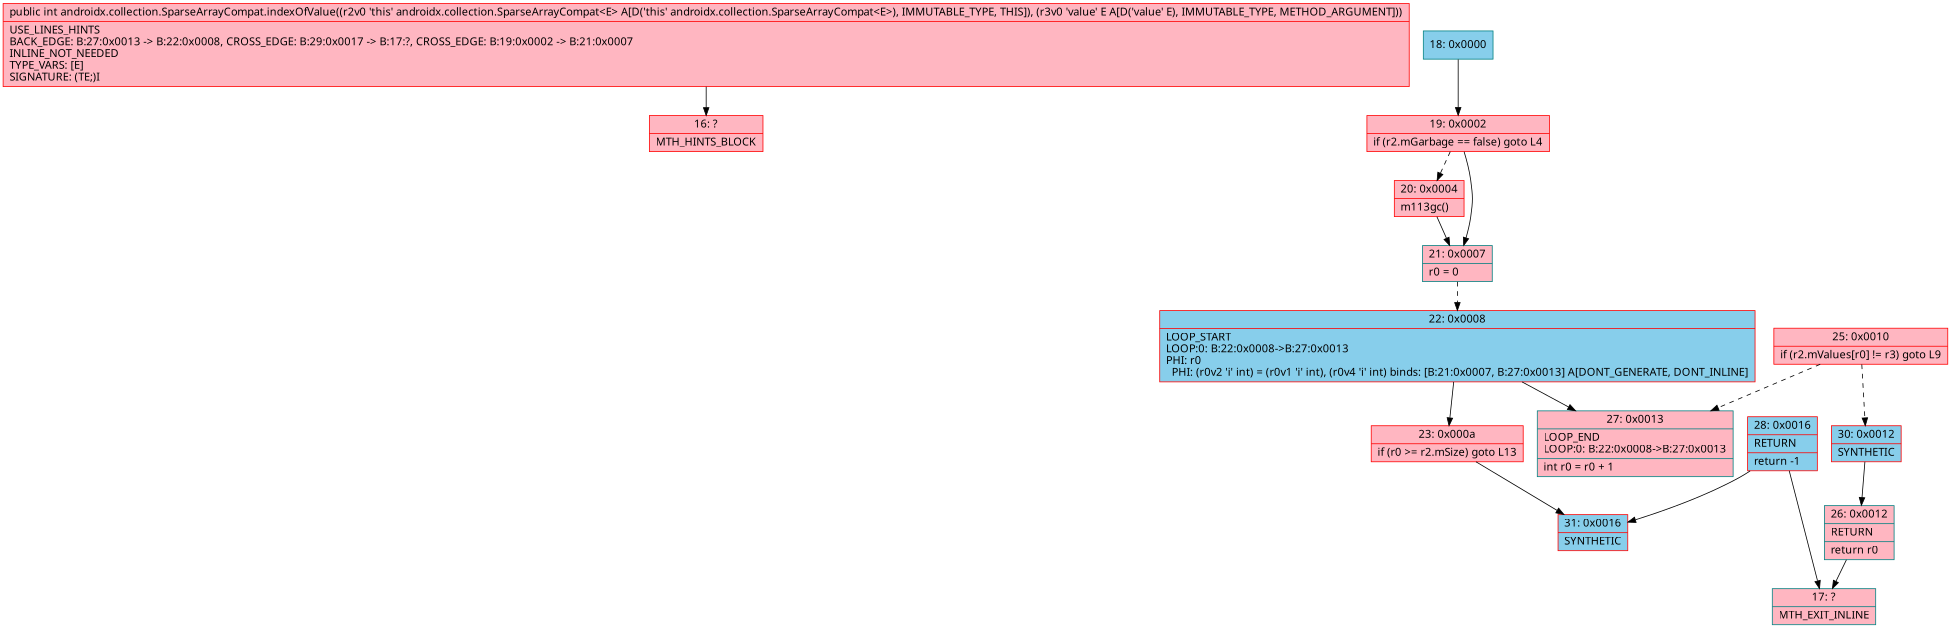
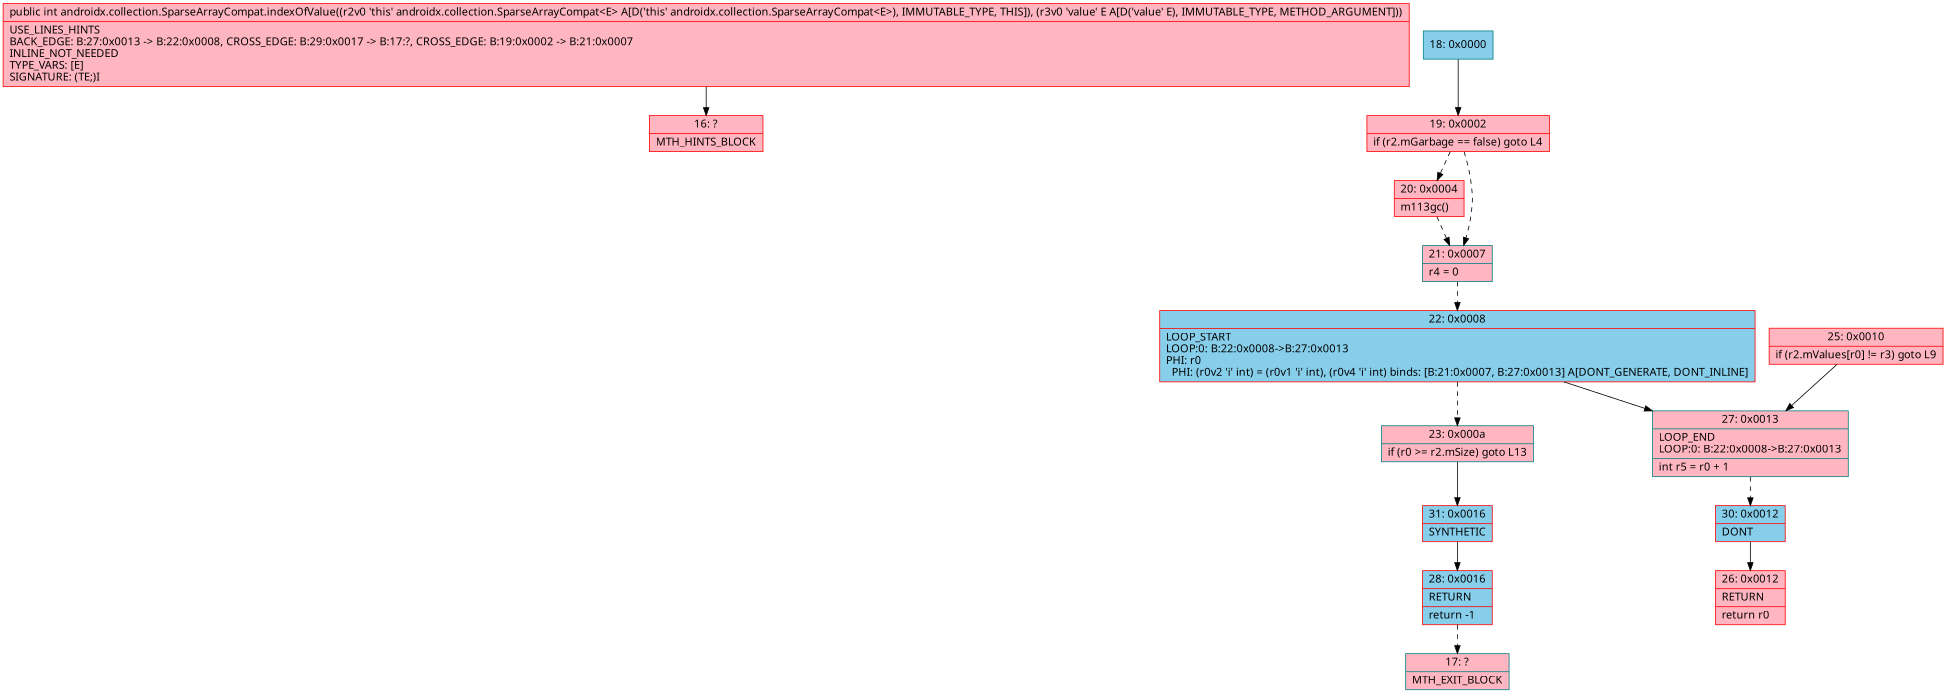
edge "19: 0x0002" -> "21: 0x0007": style solid -> dashed
edge "20: 0x0004" -> "21: 0x0007": style solid -> dashed
node "21: 0x0007": text "r0 = 0" -> "r4 = 0"
edge "25: 0x0010" -> "27: 0x0013": style dashed -> solid
edge "25: 0x0010" -> "30: 0x0012": now "27: 0x0013" -> "30: 0x0012"
edge "22: 0x0008" -> "23: 0x000a": style solid -> dashed
node "23: 0x000a": color red -> teal
node "30: 0x0012": text "SYNTHETIC" -> "DONT"
node "27: 0x0013": text "int r0 = r0 + 1" -> "int r5 = r0 + 1"
edge "28: 0x0016" -> "31: 0x0016": reversed
edge "28: 0x0016" -> "17: ?": style solid -> dashed
node "26: 0x0012": color teal -> red
edge "26: 0x0012" -> "17: ?": removed
node "17: ?": text "MTH_EXIT_INLINE" -> "MTH_EXIT_BLOCK"
